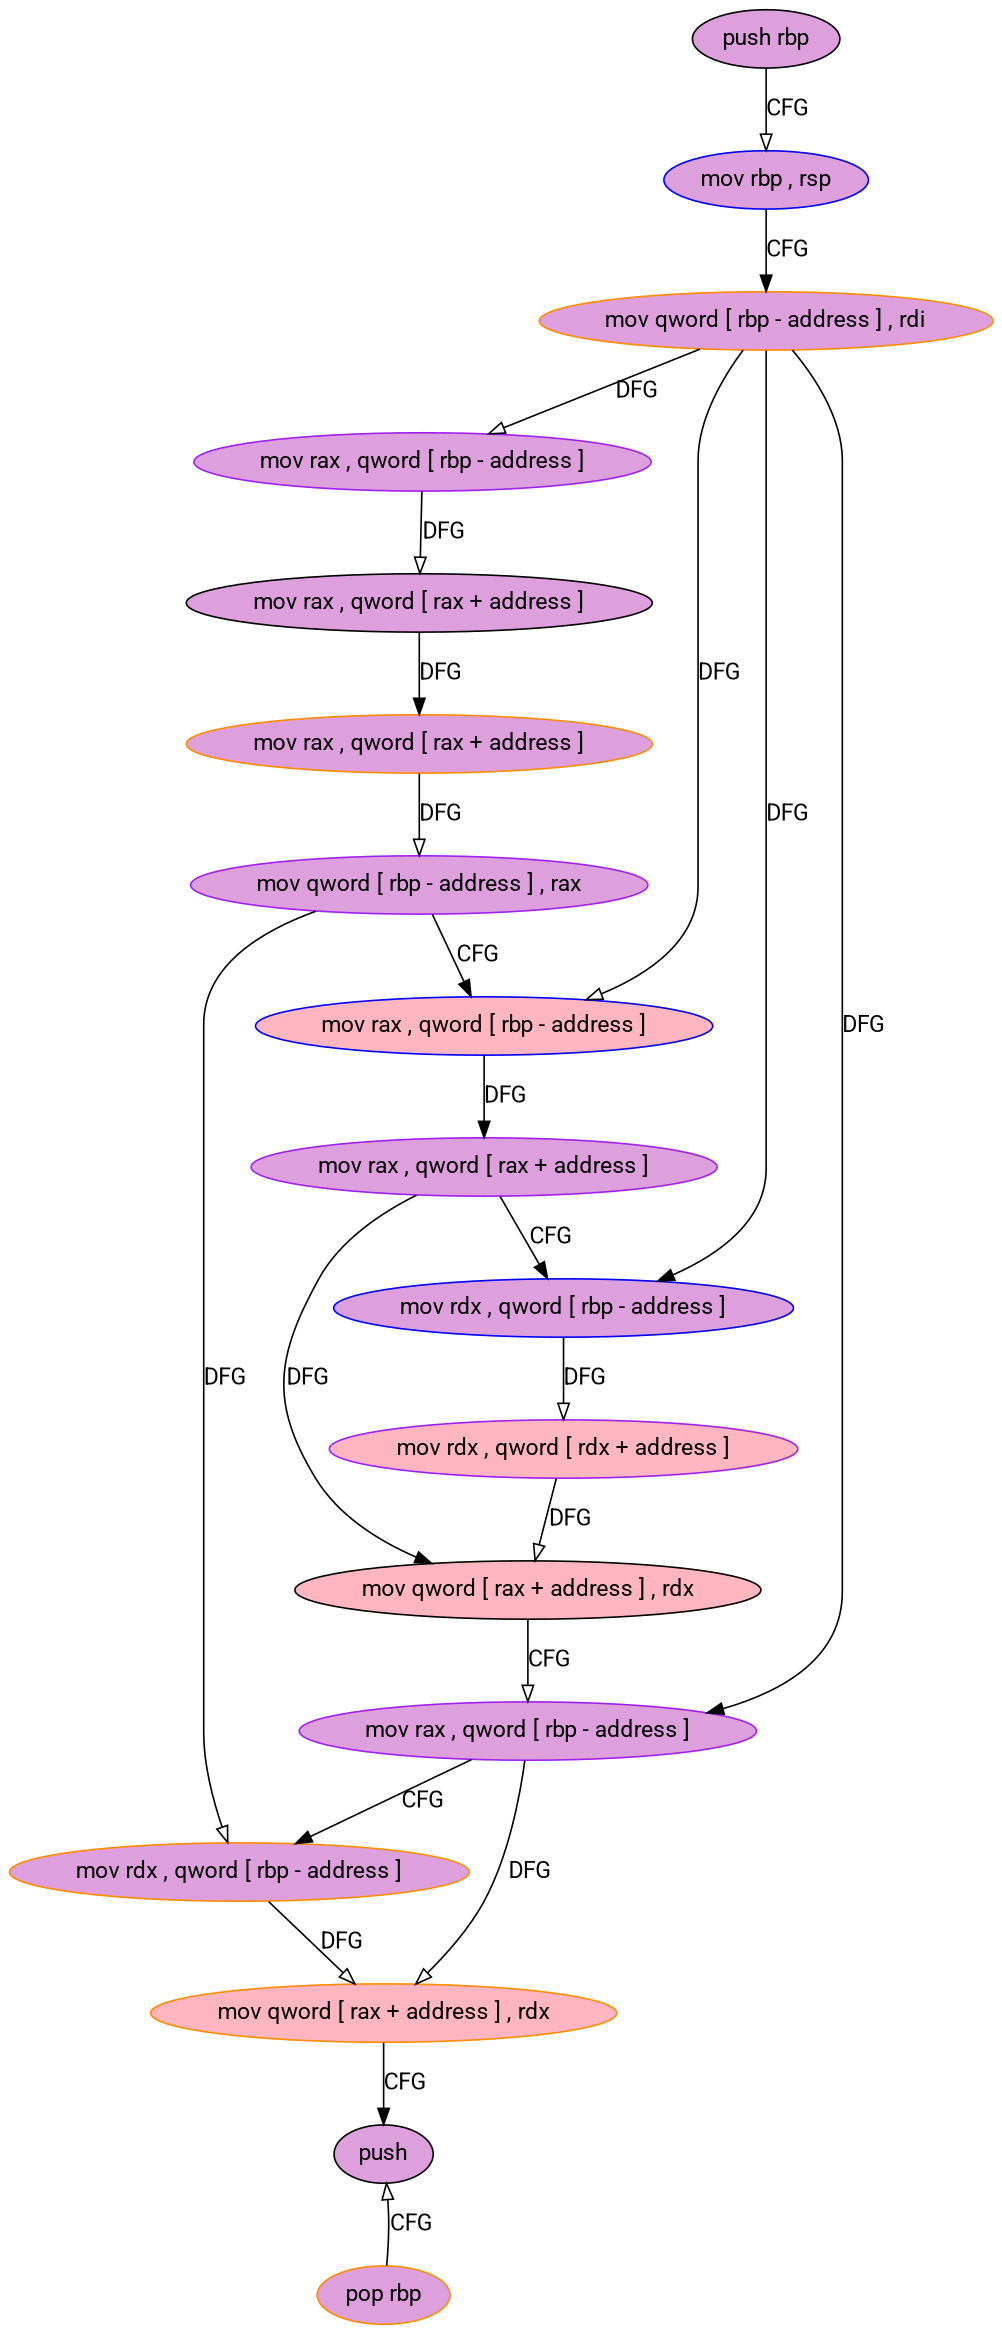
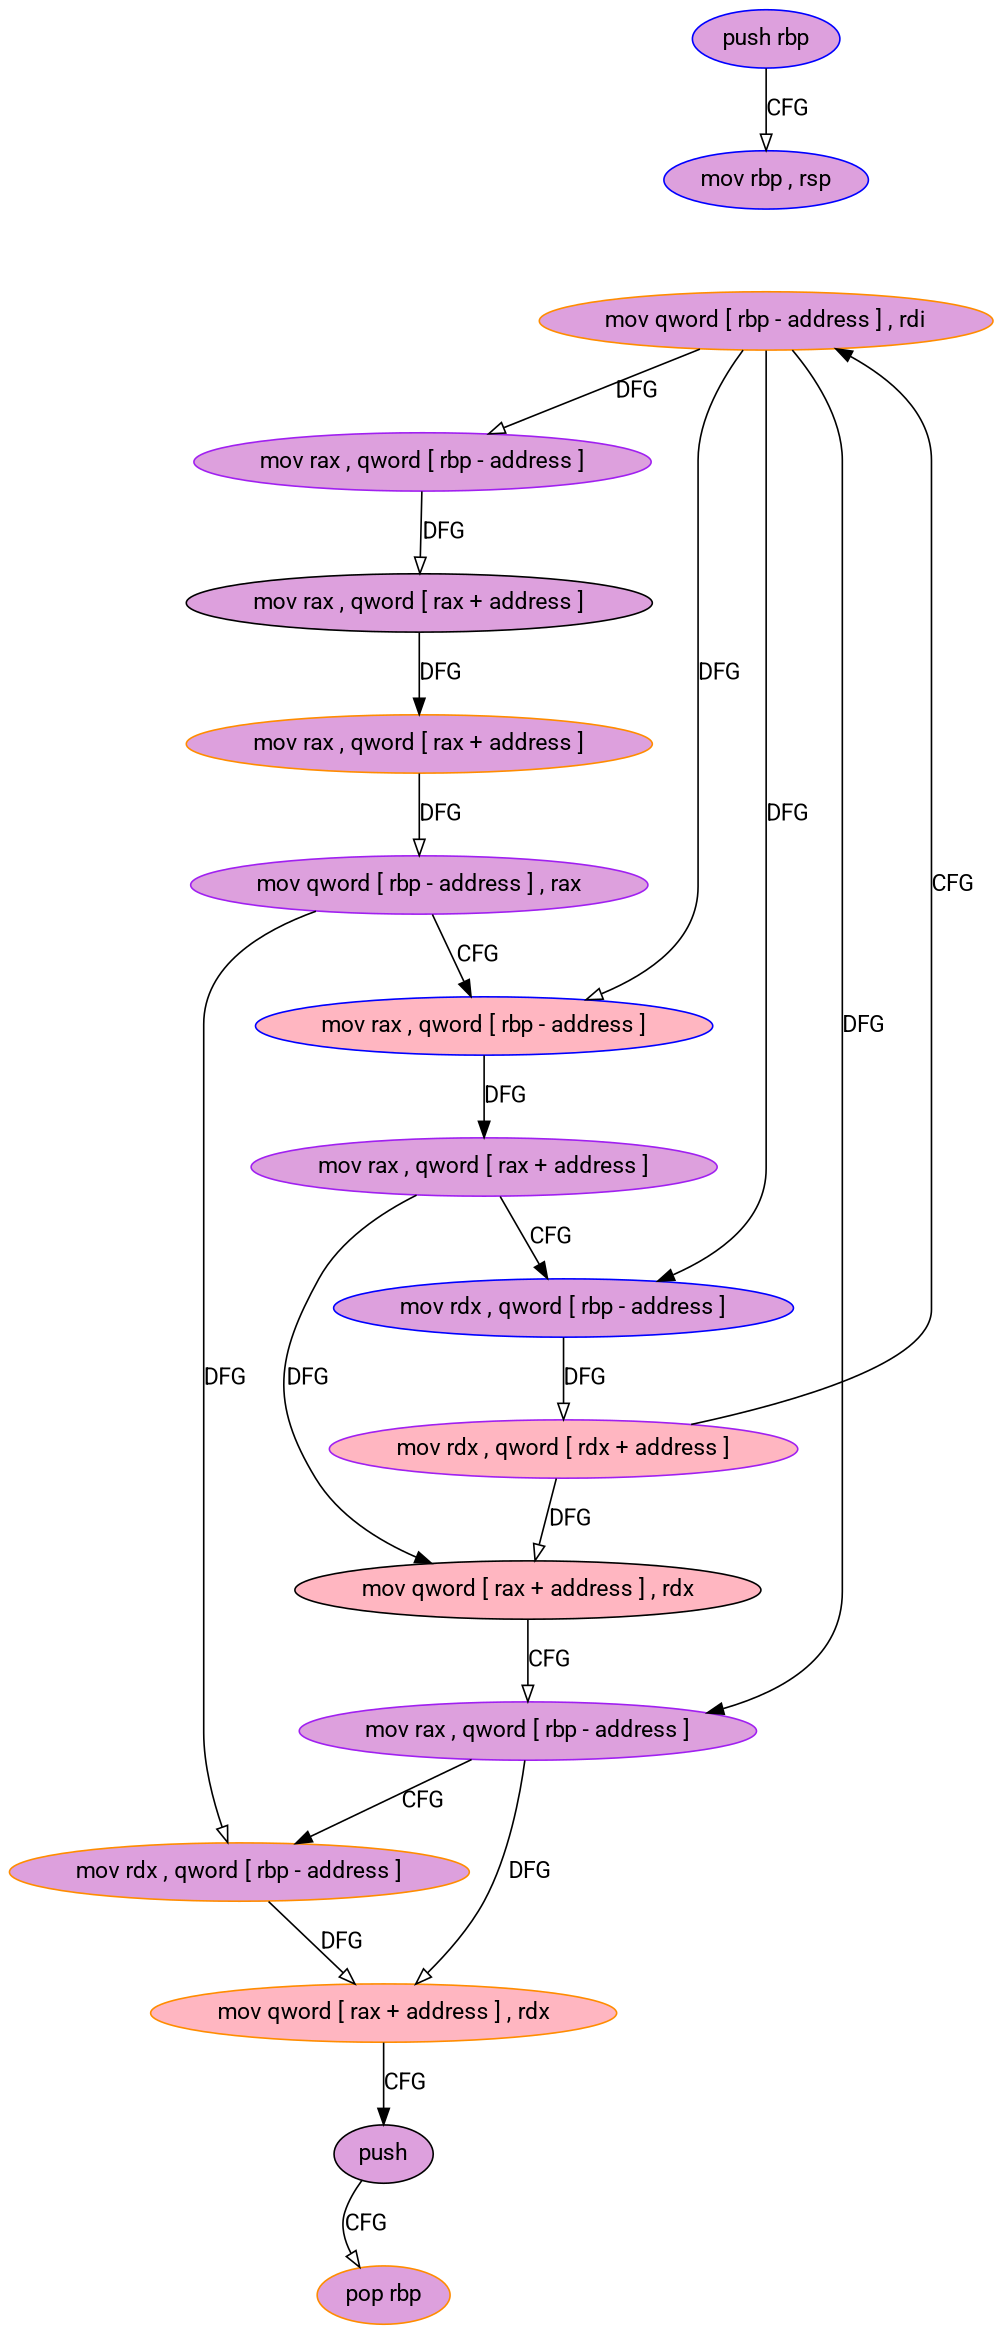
node "push rbp": color black -> blue
edge "mov rbp , rsp" -> "mov qword [ rbp - address ] , rdi": now "mov rdx , qword [ rdx + address ]" -> "mov qword [ rbp - address ] , rdi"
edge "pop rbp" -> "push": reversed
